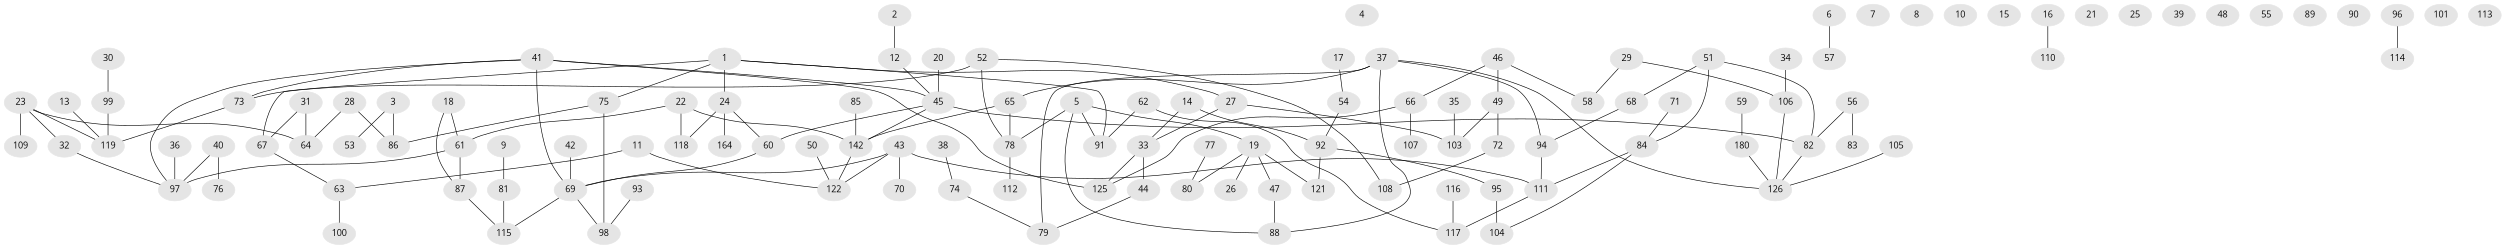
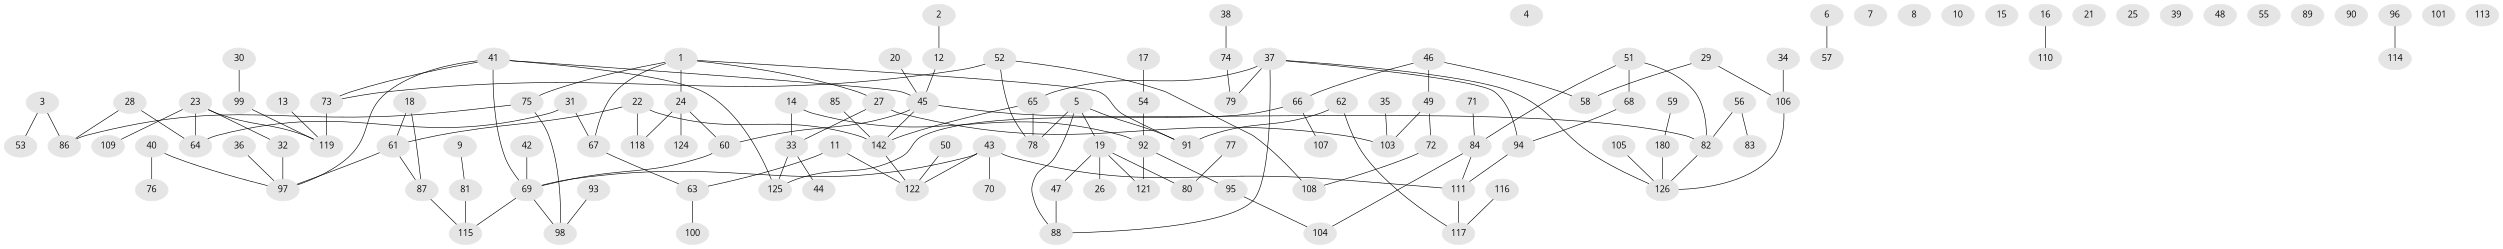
node "164": label "164" -> "124"
node "112": removed
edge "44" -- "79": removed
